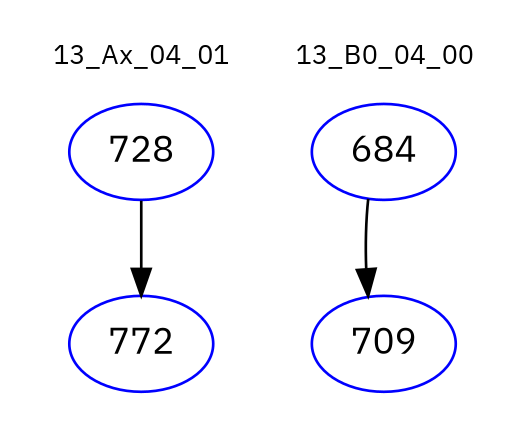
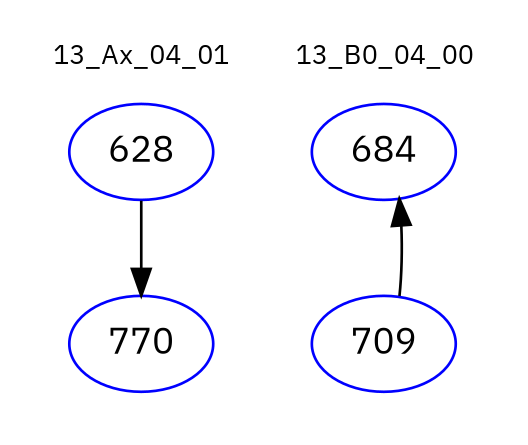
node "728": label "728" -> "628"
edge "684" -> "709": reversed
node "772": label "772" -> "770"
